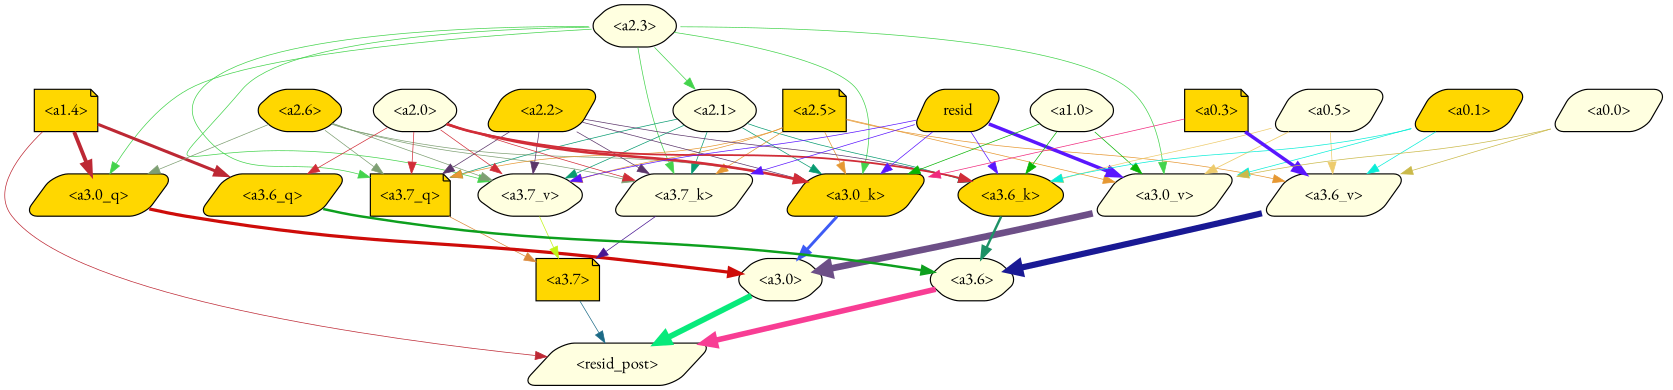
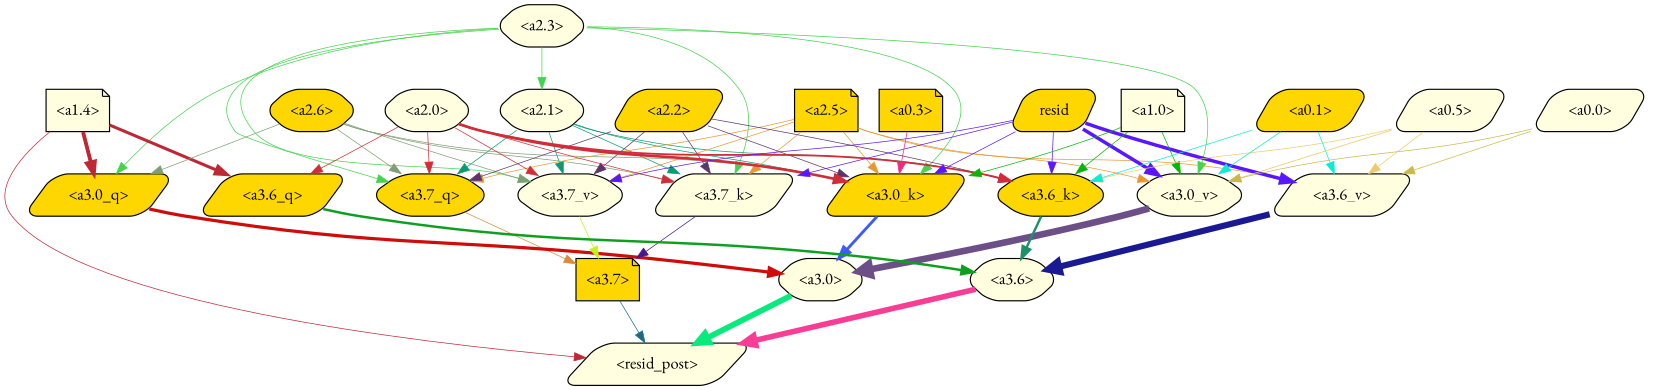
node "<a1.4>": fillcolor gold -> lightyellow
node "<a1.0>": shape hexagon -> note
edge "<a0.3>" -> "<a3.6_v>": now "resid" -> "<a3.6_v>"
node "<a3.7_q>": shape note -> hexagon
node "<a3.0_v>": shape parallelogram -> hexagon
